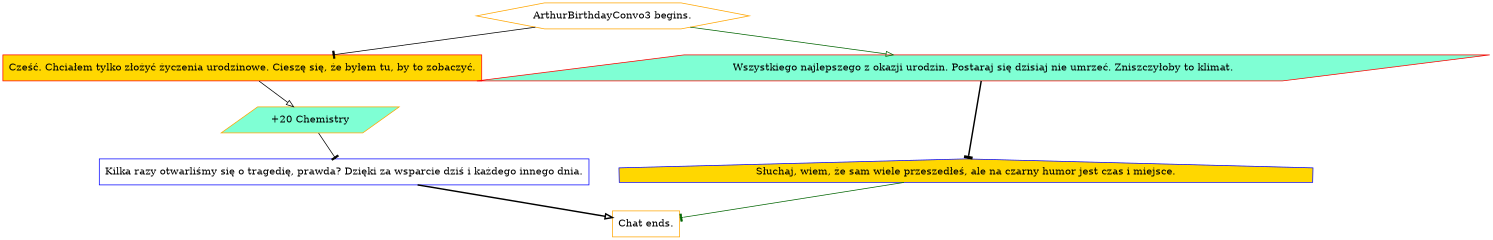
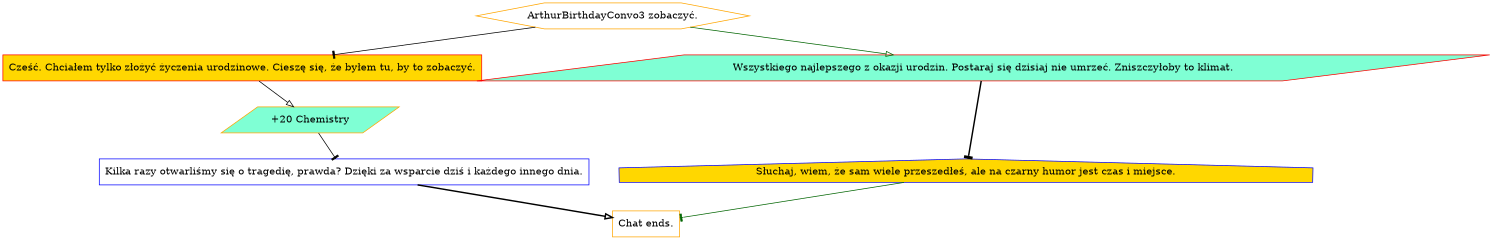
node "ArthurBirthdayConvo3 begins.": label "ArthurBirthdayConvo3 begins." -> "ArthurBirthdayConvo3 zobaczyć."
